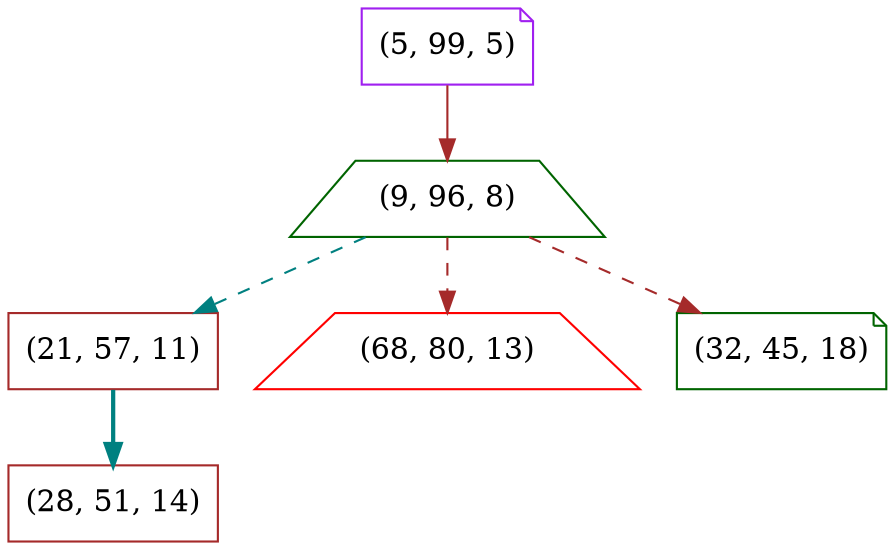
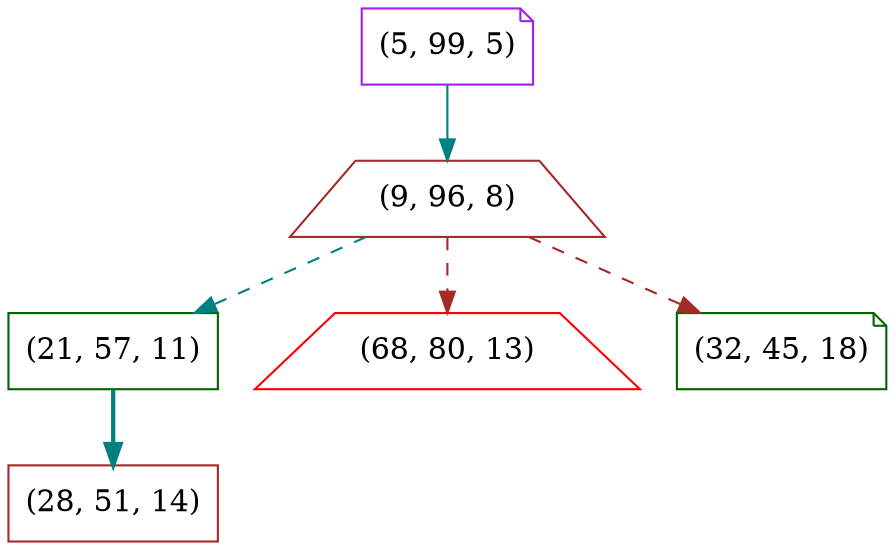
edge "(5, 99, 5)" -> "(9, 96, 8)": color brown -> teal
node "(9, 96, 8)": color darkgreen -> brown
node "(21, 57, 11)": color brown -> darkgreen
